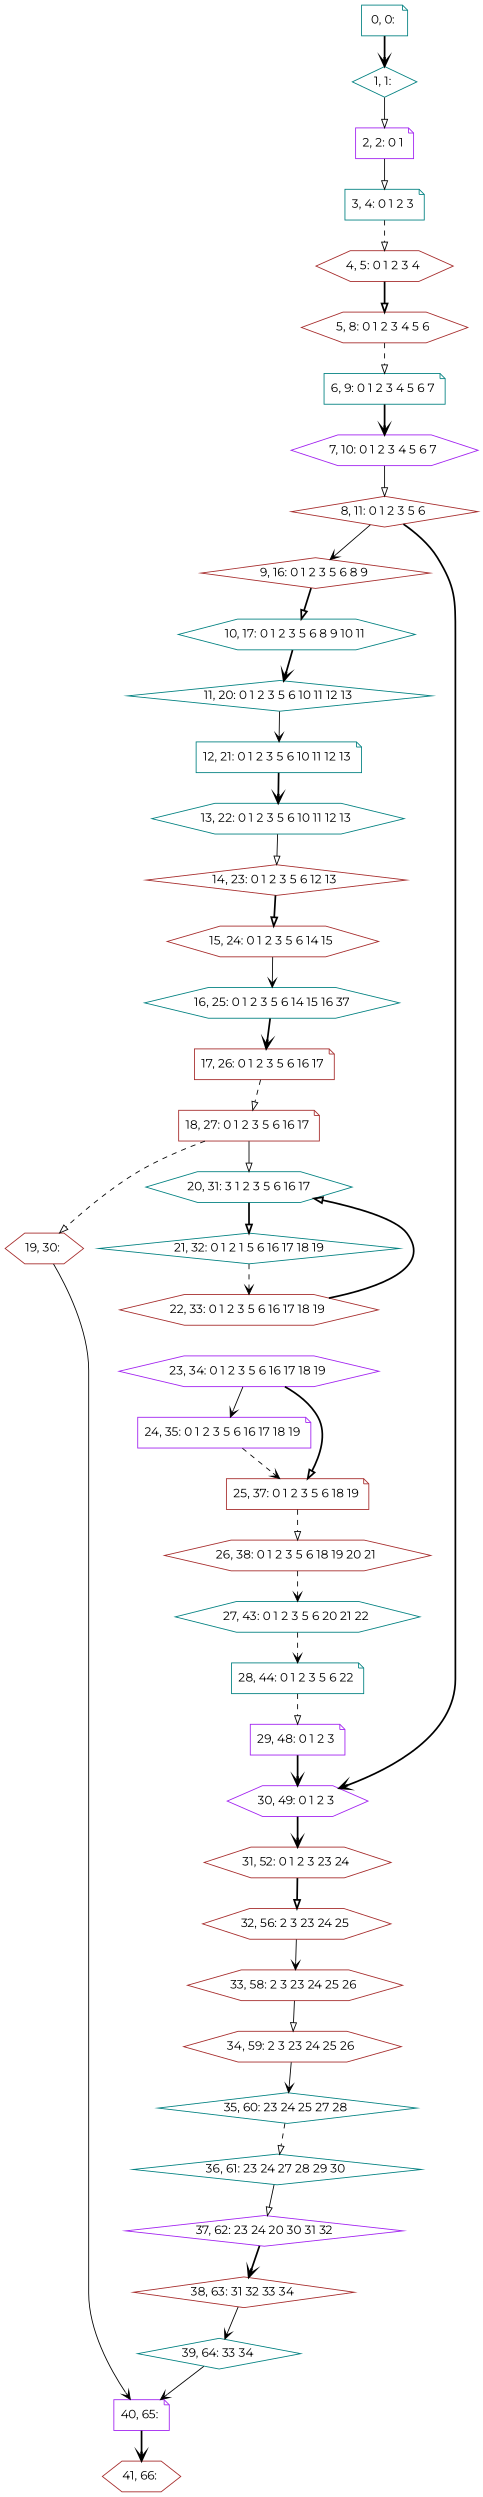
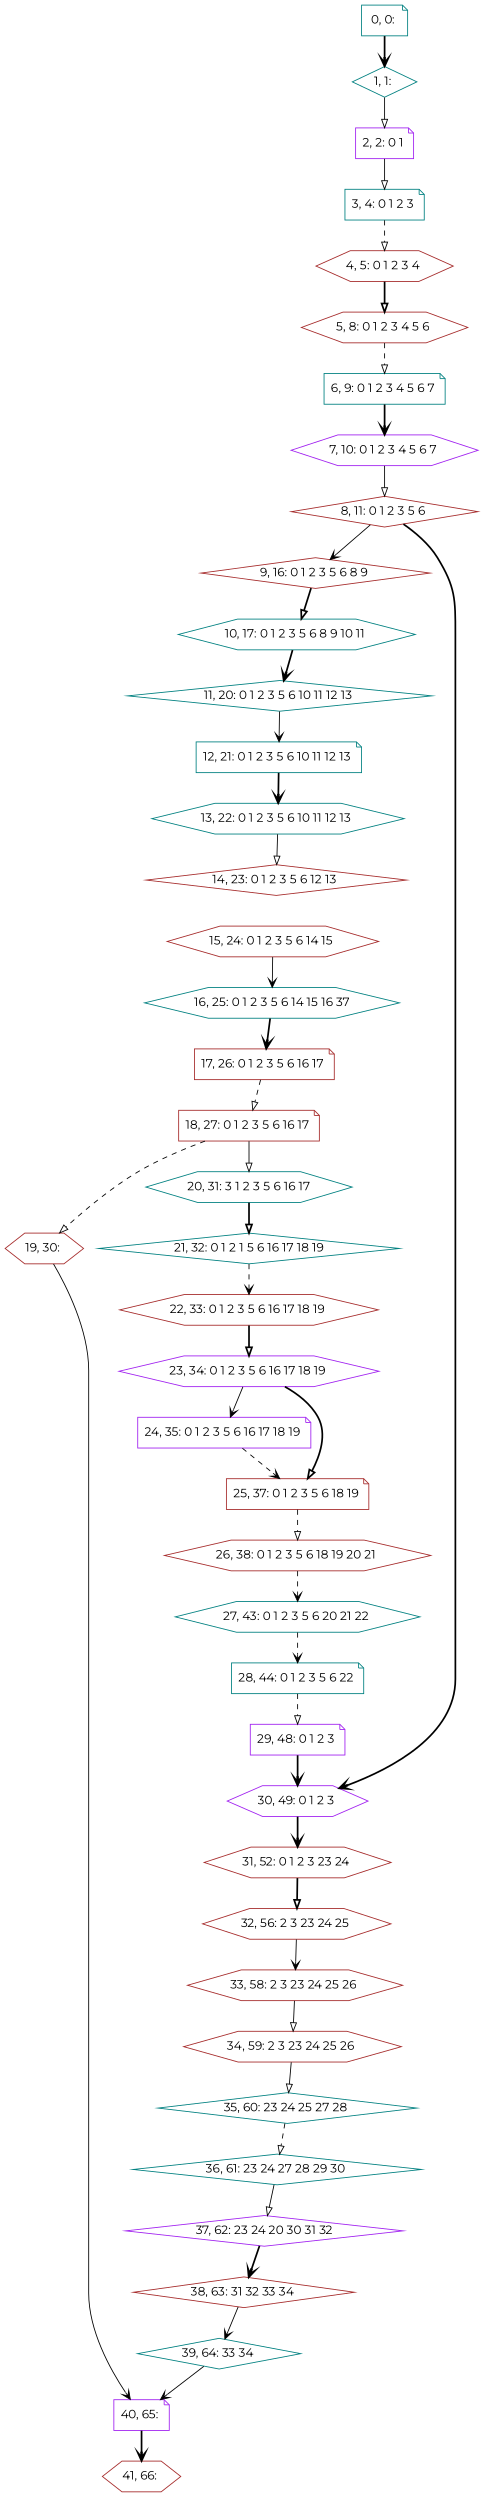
edge "14, 23: 0 1 2 3 5 6 12 13" -> "15, 24: 0 1 2 3 5 6 14 15": removed
edge "22, 33: 0 1 2 3 5 6 16 17 18 19" -> "20, 31: 3 1 2 3 5 6 16 17": now "22, 33: 0 1 2 3 5 6 16 17 18 19" -> "23, 34: 0 1 2 3 5 6 16 17 18 19"
edge "34, 59: 2 3 23 24 25 26" -> "35, 60: 23 24 25 27 28": arrowhead vee -> onormal
